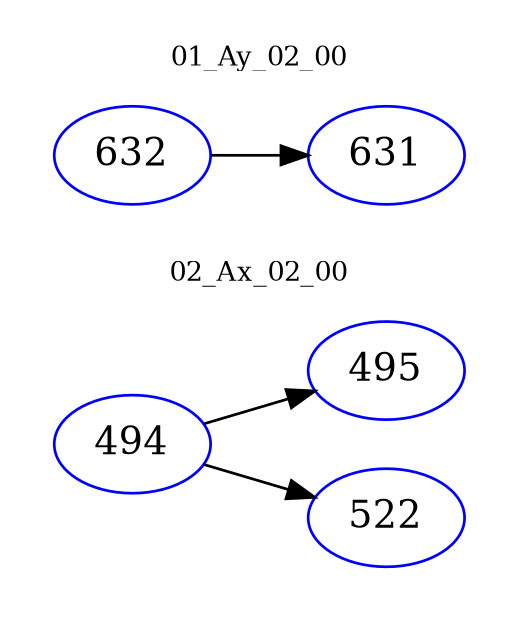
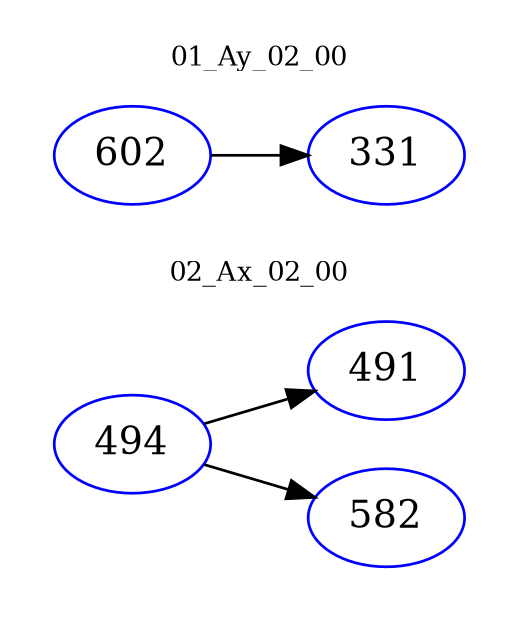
node "632": label "632" -> "602"
node "631": label "631" -> "331"
node "495": label "495" -> "491"
node "522": label "522" -> "582"
